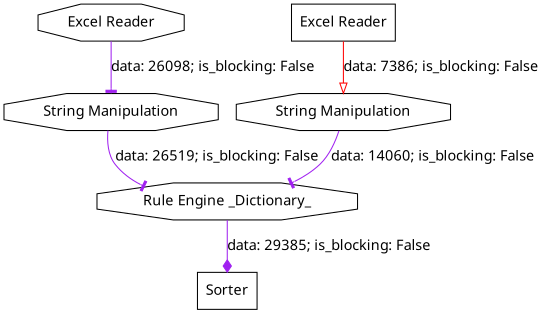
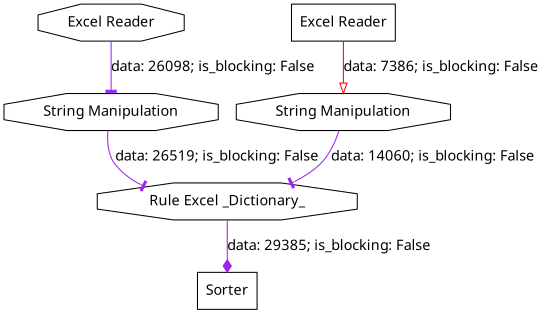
node "Rule Engine _Dictionary_": label "Rule Engine _Dictionary_" -> "Rule Excel _Dictionary_"
